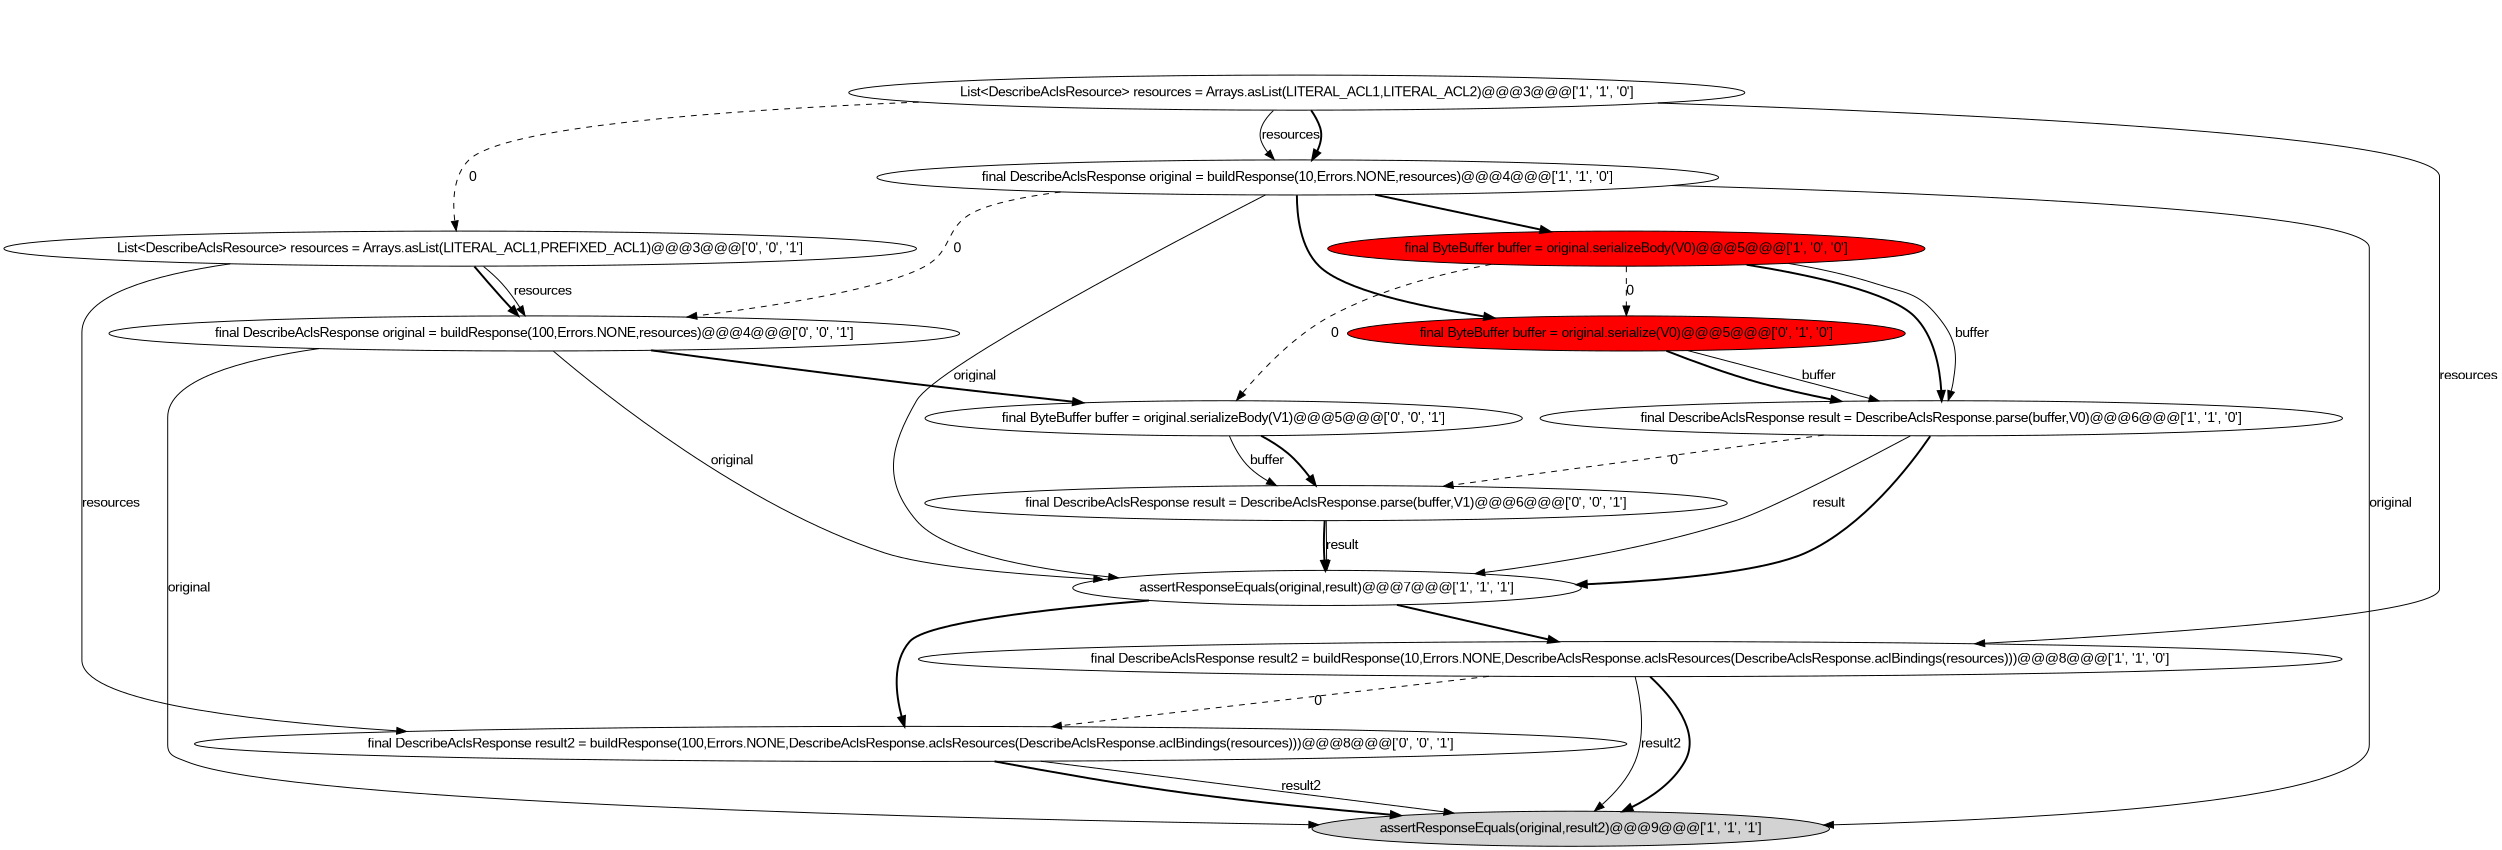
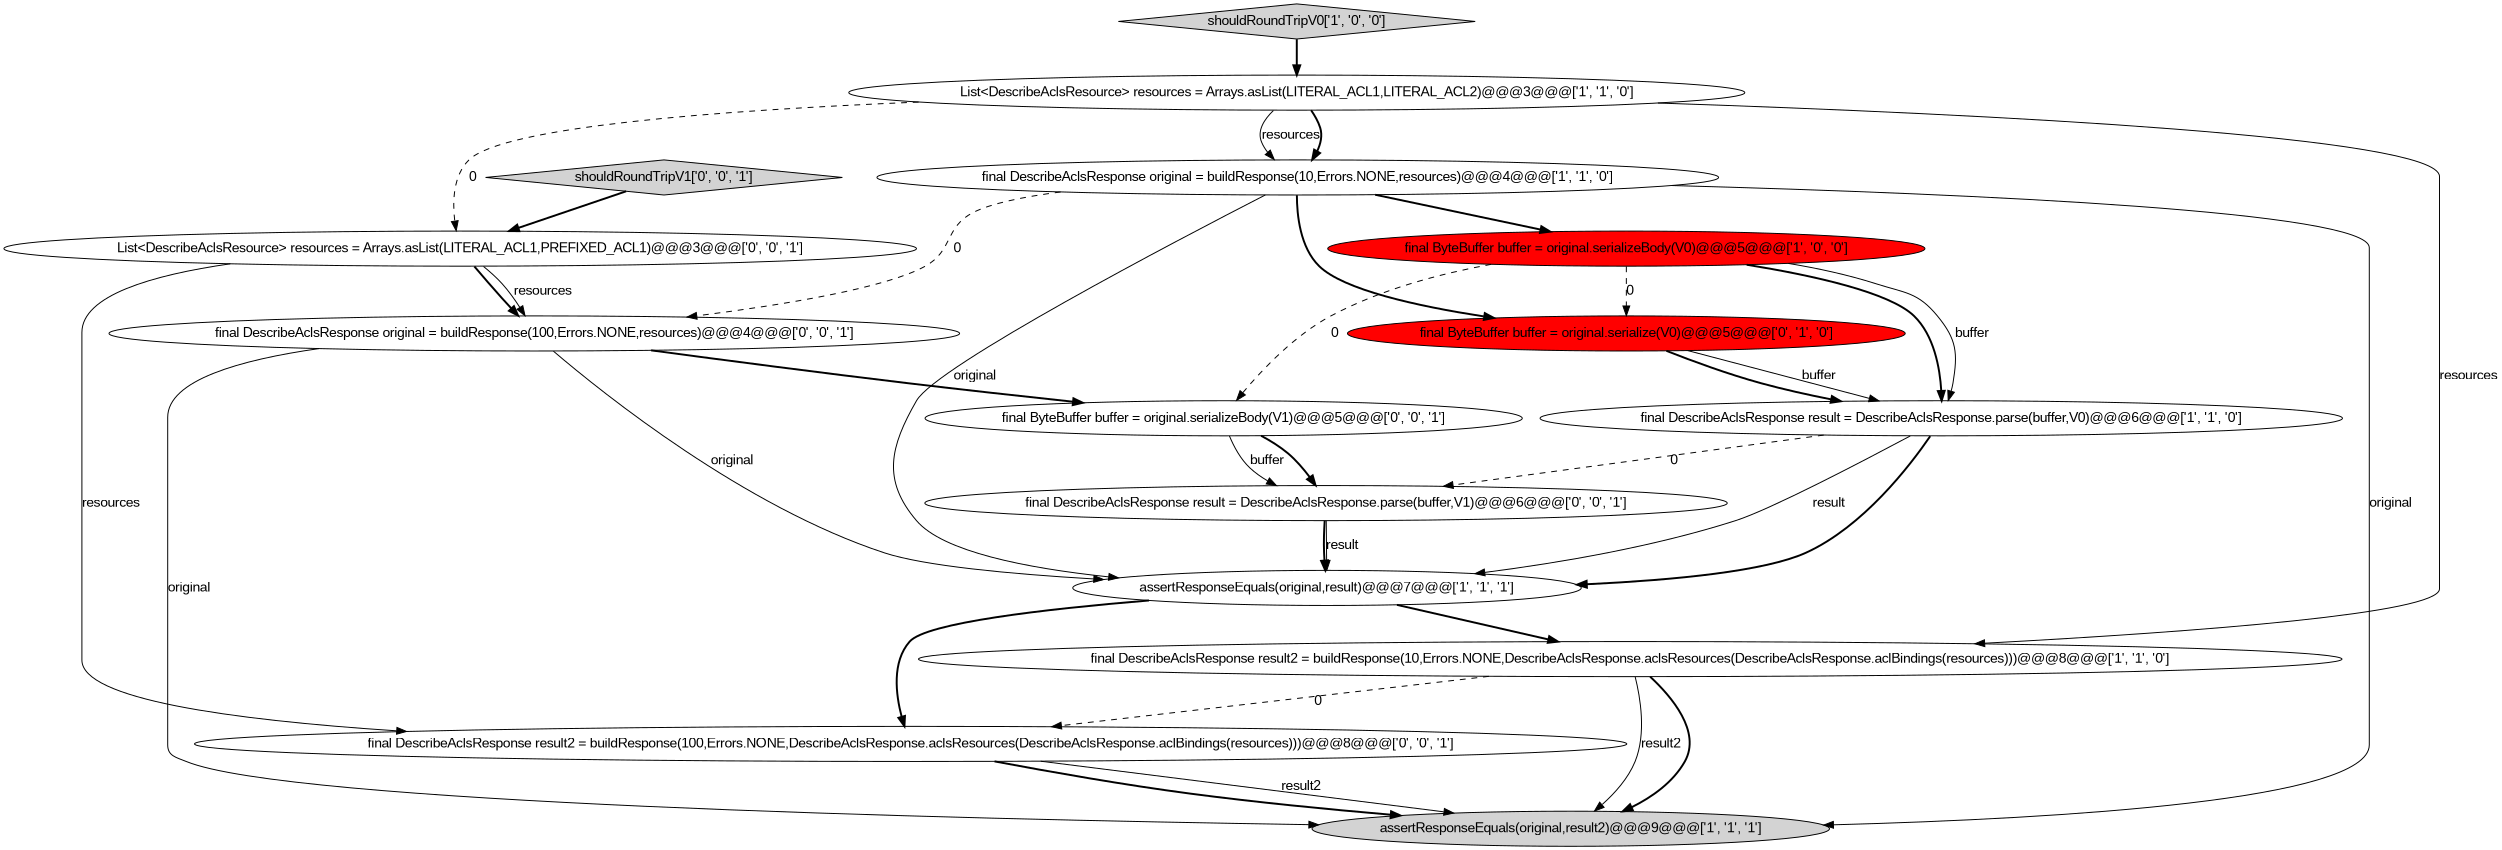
node "shouldRoundTripV0['1', '0', '0']": added
node "shouldRoundTripV1['0', '0', '1']": added
